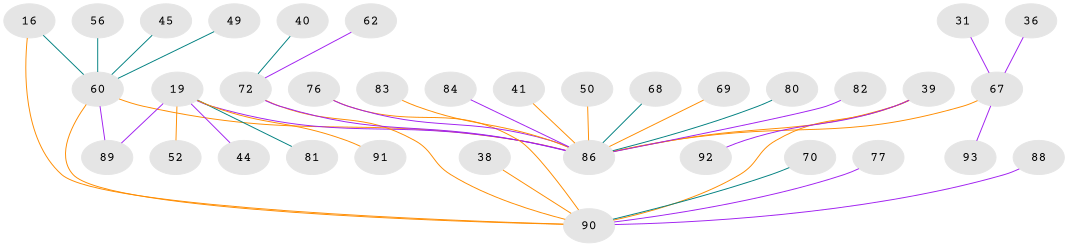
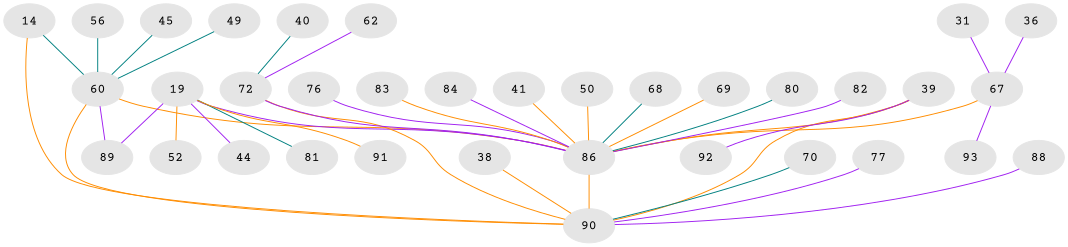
node "16": label "16" -> "14"
edge "76" -- "90": now "86" -- "90"
